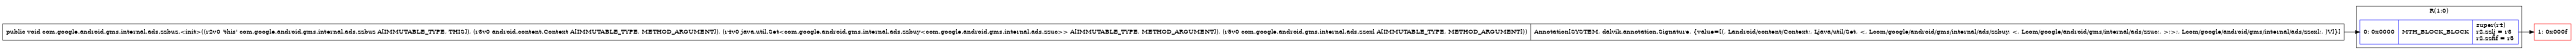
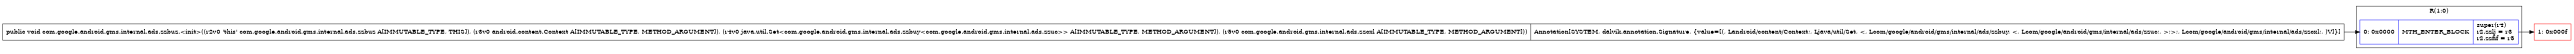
node "0: 0x0000": text "MTH_BLOCK_BLOCK" -> "MTH_ENTER_BLOCK"
